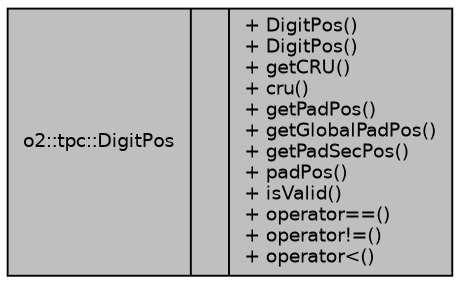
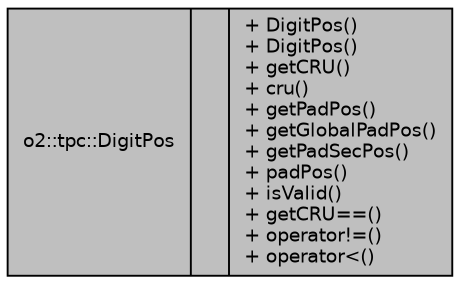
node "o2::tpc::DigitPos": text "+ operator==()" -> "+ getCRU==()"
